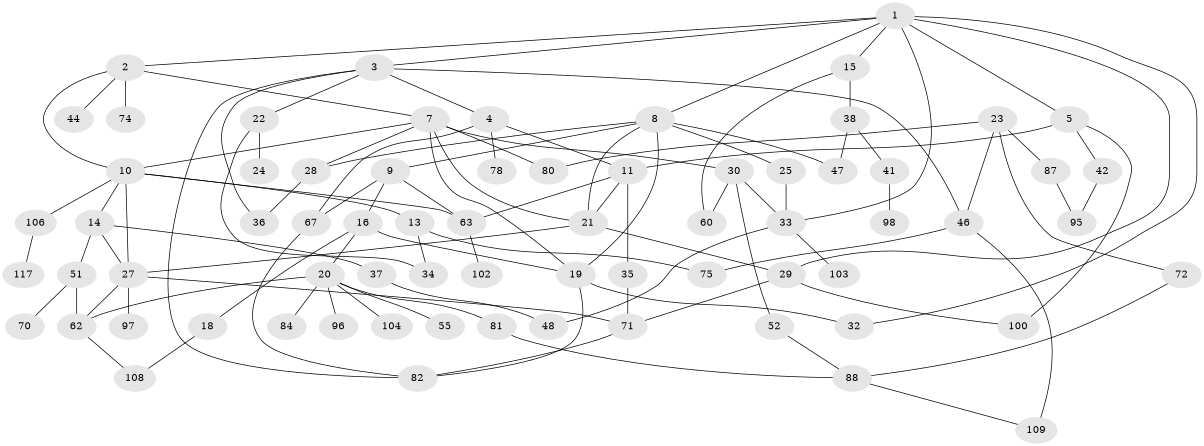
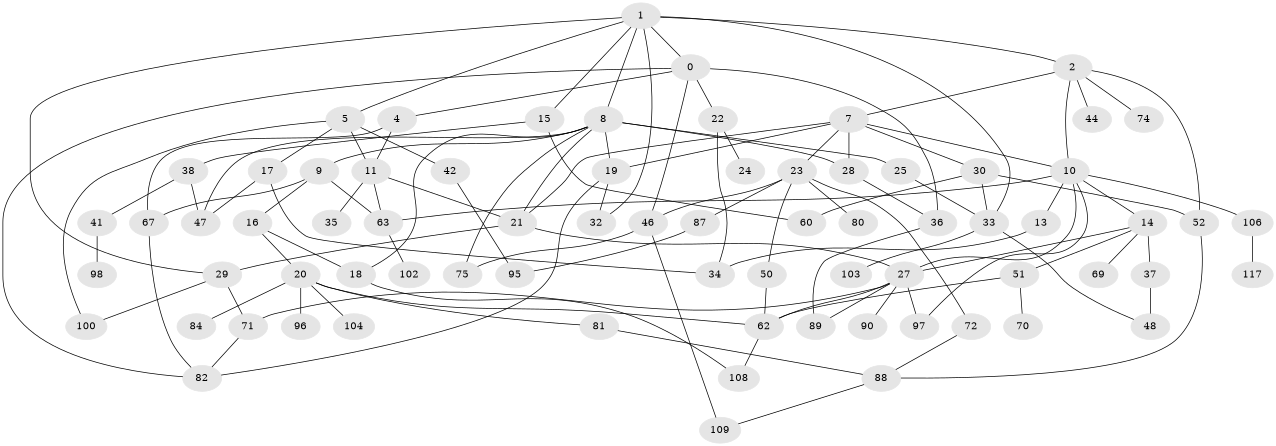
node "3": label "3" -> "0"
edge "2" -- "52": added
edge "8" -- "18": added
edge "7" -- "80": now "7" -- "23"
node "17": added
node "78": removed
edge "16" -- "19": removed
edge "13" -- "75": now "8" -- "75"
edge "10" -- "97": added
node "50": added
node "69": added
edge "35" -- "71": removed
node "55": removed
node "89": added
node "90": added
